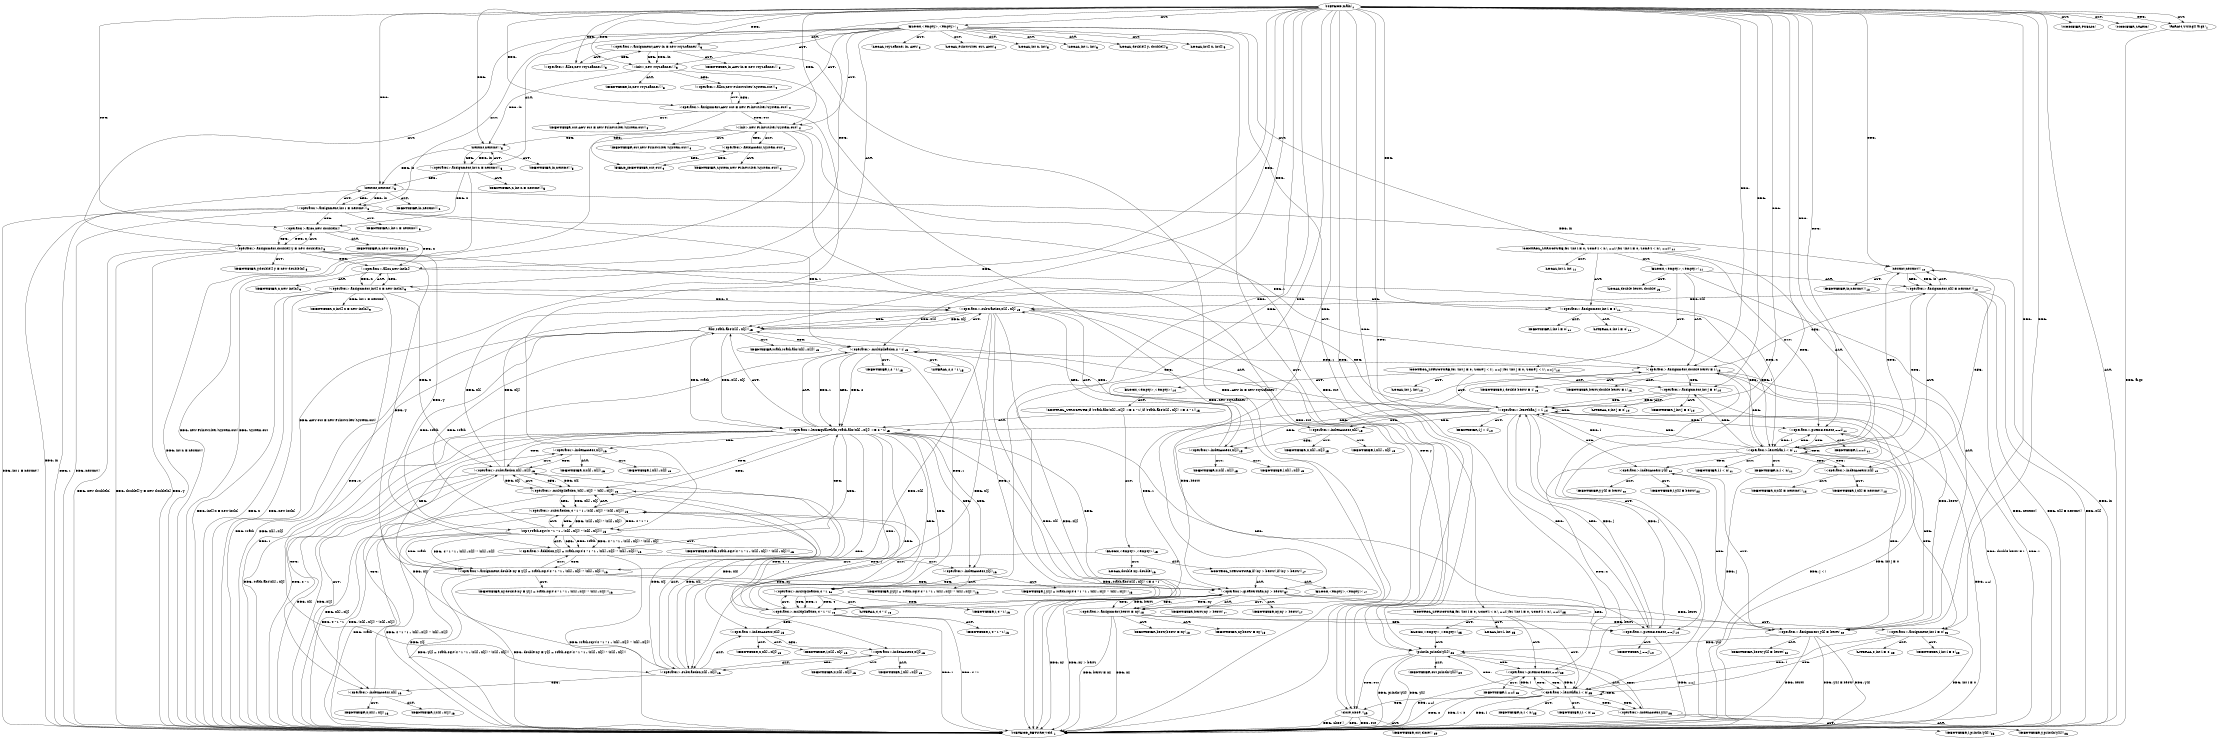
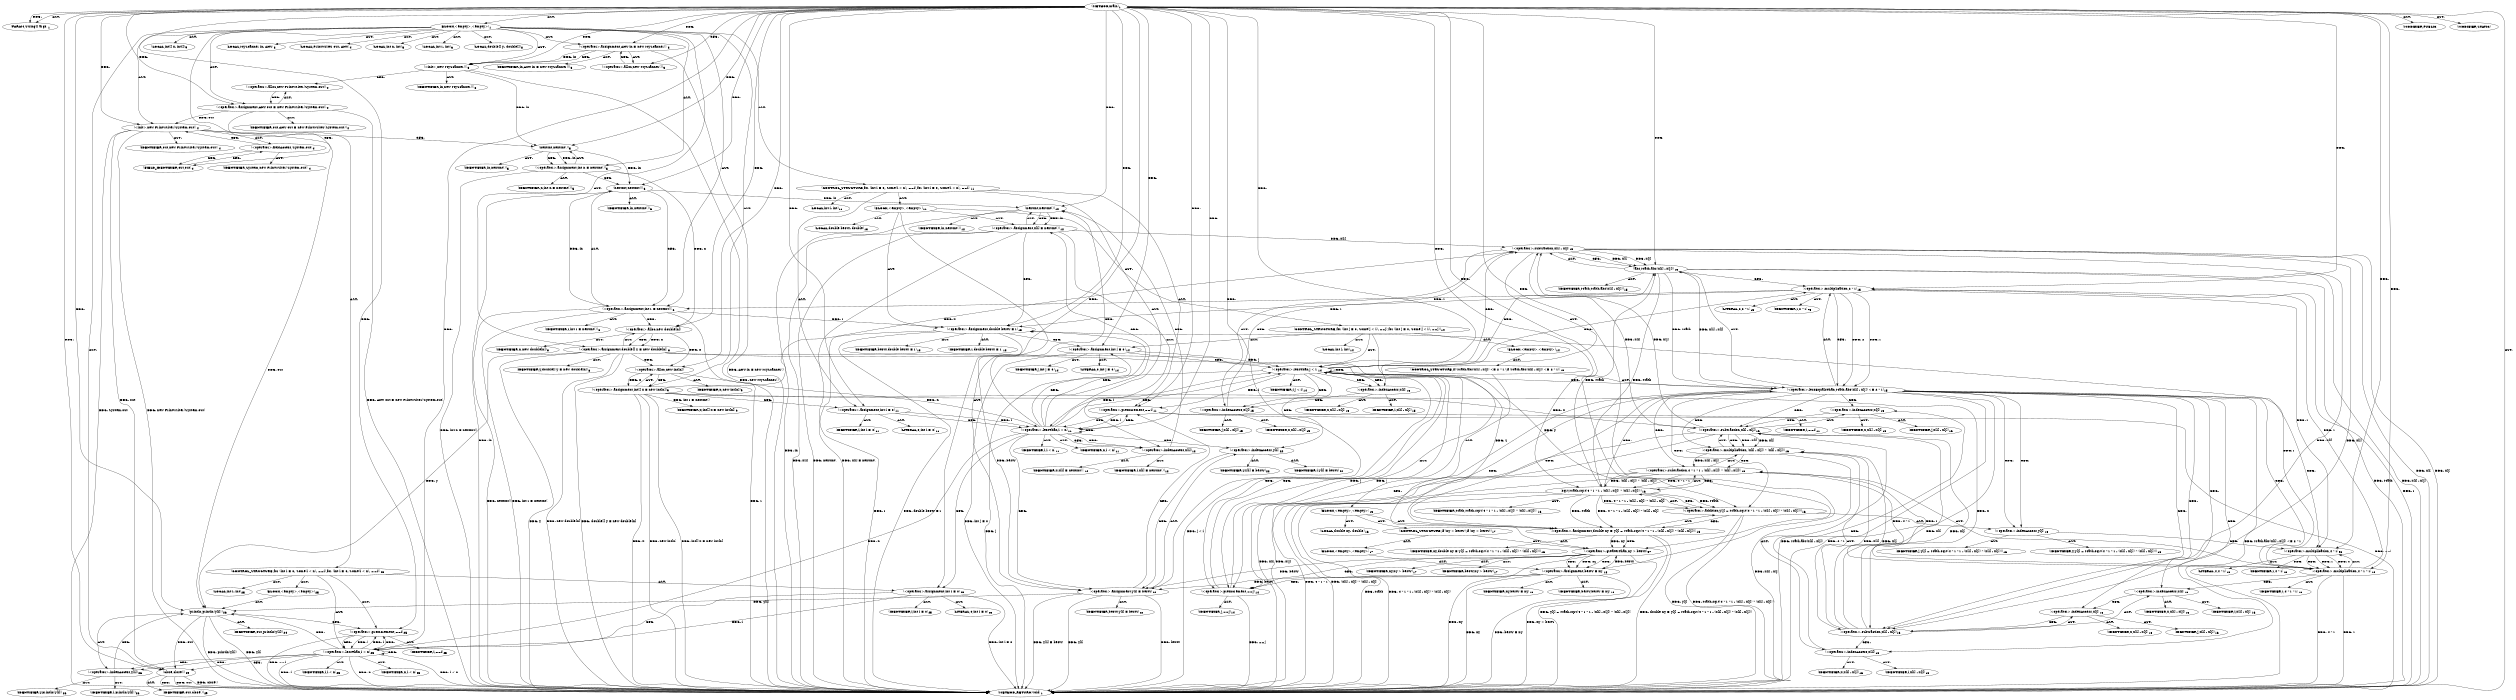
edge "(<operator>.assignment,int r = nextInt())" -> "(<operator>.alloc,new double[n])": label "CFG: " -> "CDG: "
edge "(<operator>.assignment,int r = nextInt())" -> "(<operator>.multiplication,2 * r)": reversed
node "(IDENTIFIER,r,2 * r)": text "15" -> "75"
edge "(<operator>.assignment,double bestY = r)" -> "(<operator>.greaterThan,ny > bestY)": removed, label "DDG: bestY"
edge "(PARAM,String[] args)" -> "(METHOD_RETURN,void)": removed, label "DDG: args"
